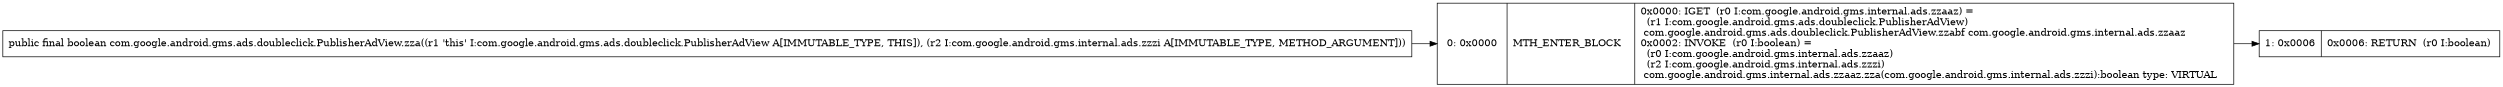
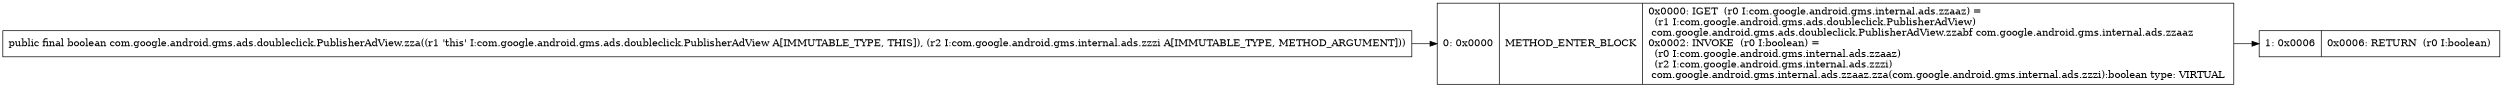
node "0: 0x0000": text "MTH_ENTER_BLOCK" -> "METHOD_ENTER_BLOCK"
